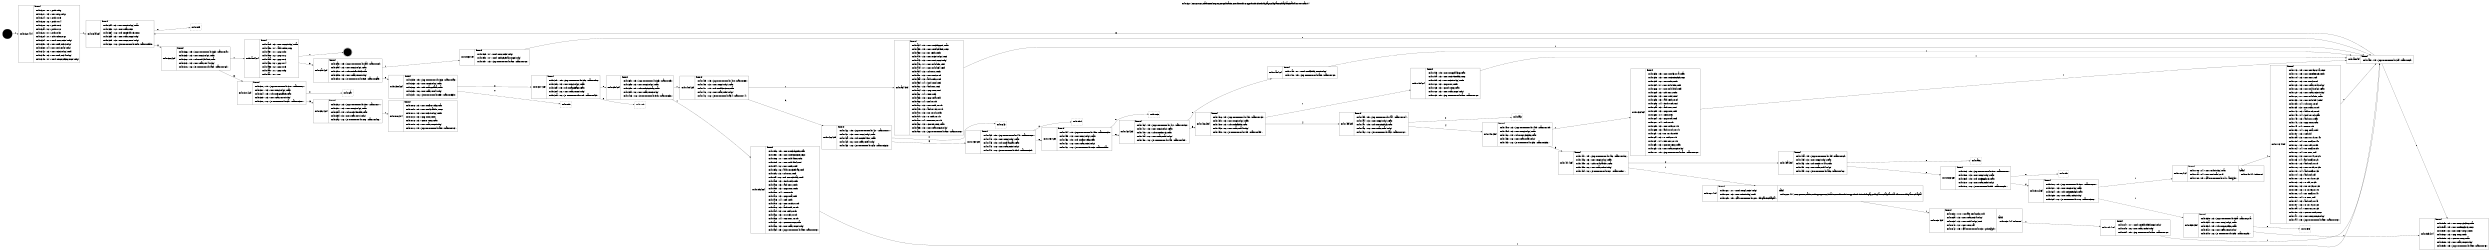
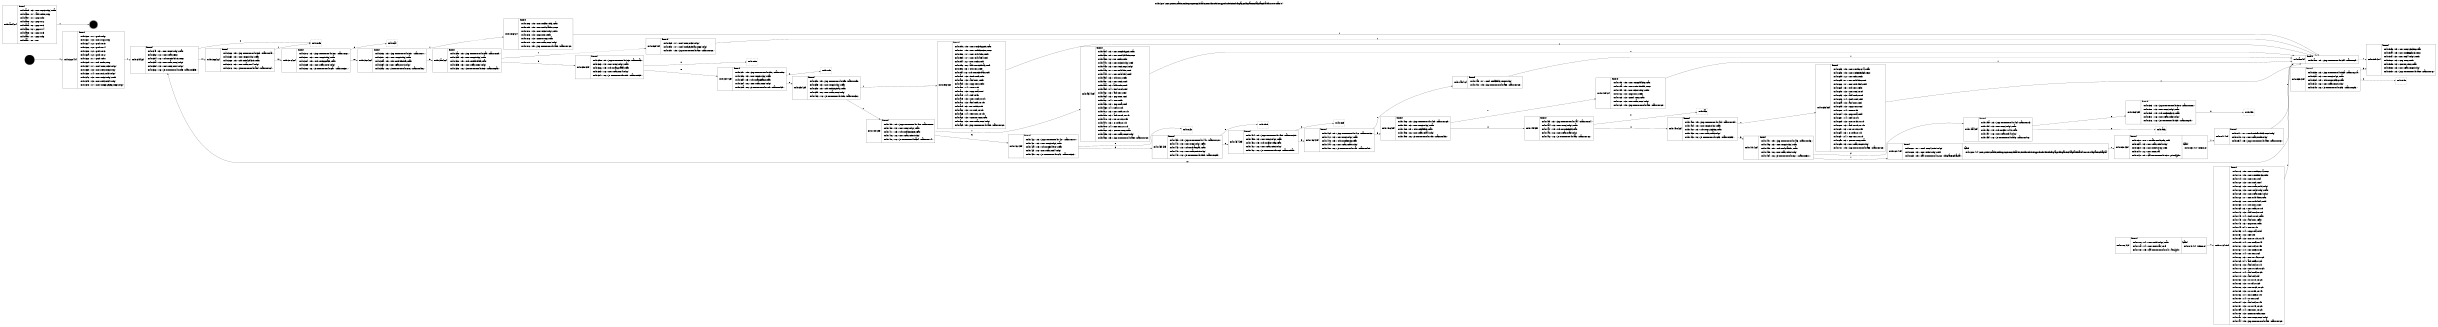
edge "0x401806 [27]" -> "0x401aee [5]": added, label "1"
edge "0x401366 [22]" -> "0x401a8d [21]": now "0x401366 [22]" -> "0x4018d5"
edge "0x401a8d [21]" -> "0x4013a8 [22]": now "0x401392 [22]" -> "0x4013a8 [22]"
node "0x40151c [25]": removed
edge "0x401535 [25]" -> "0x4015d5 [27]": label " 1" -> " 3"
